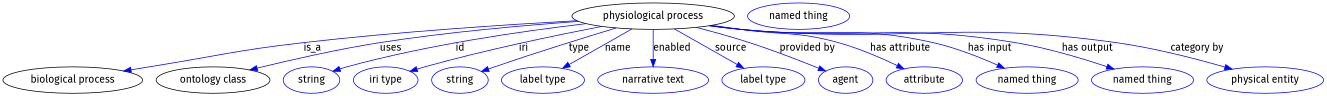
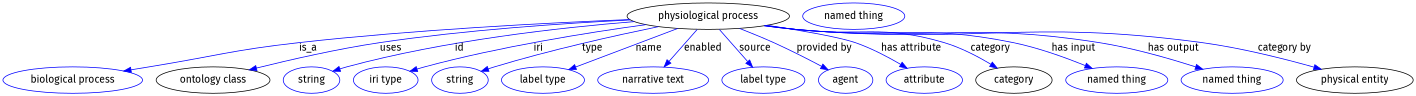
node "biological process": color black -> blue
node "category": added
node "physical entity": color blue -> black
